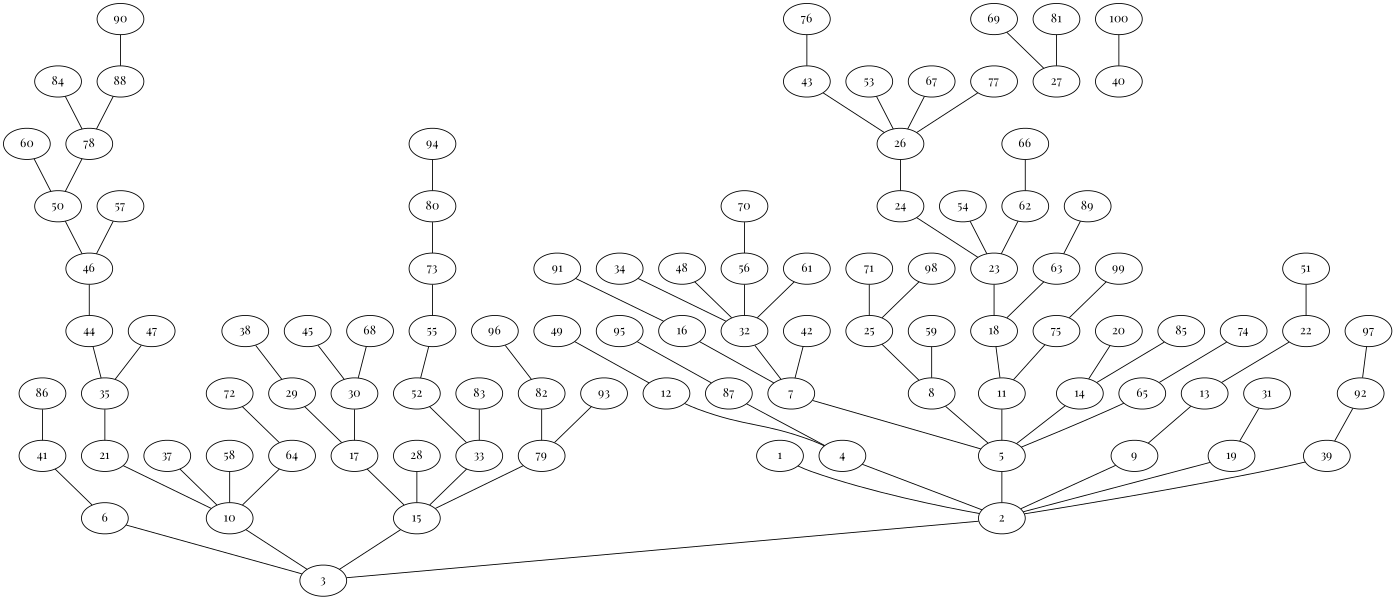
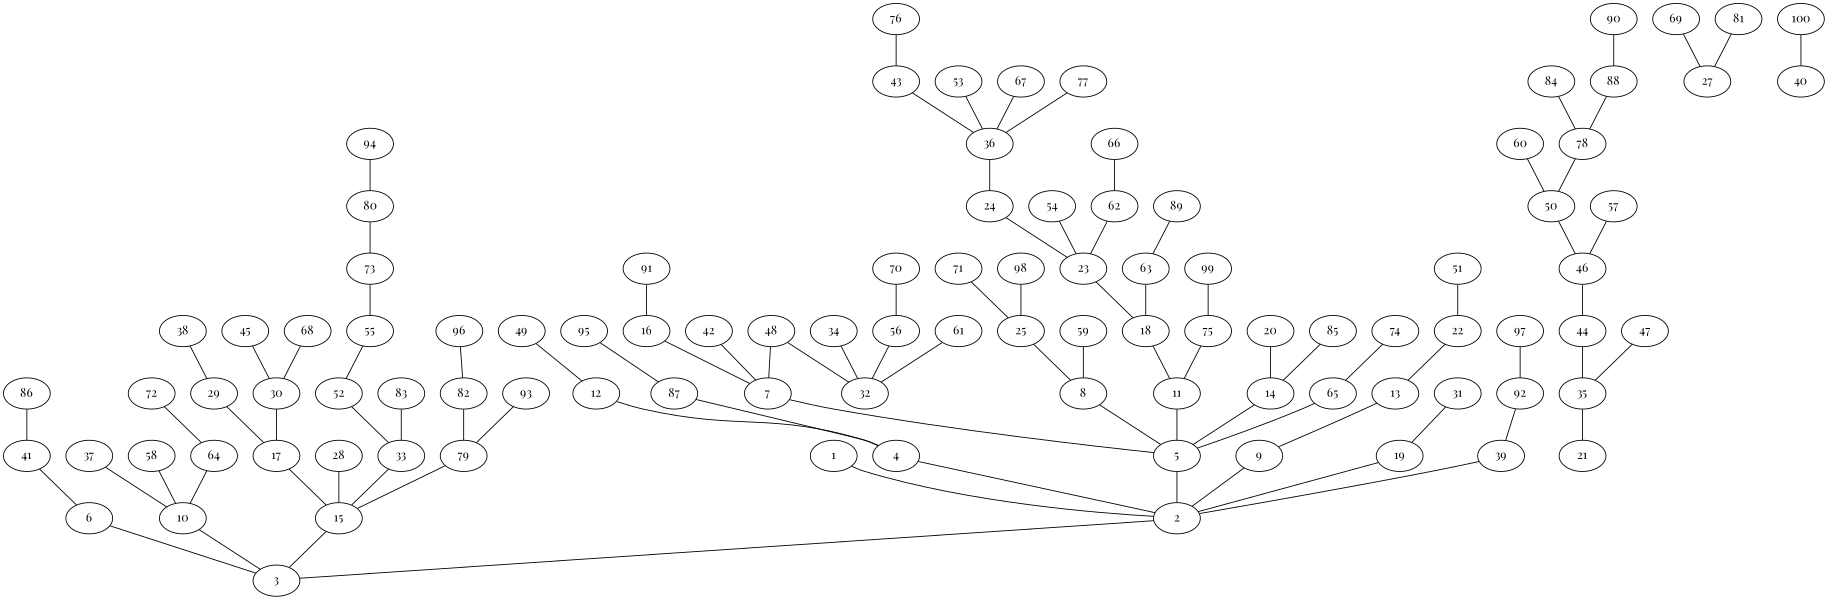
node "26": label "26" -> "36"
edge "32" -- "7": now "48" -- "7"
edge "21" -- "10": removed
